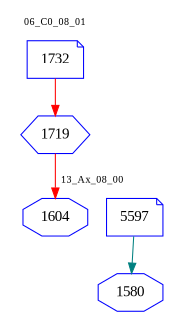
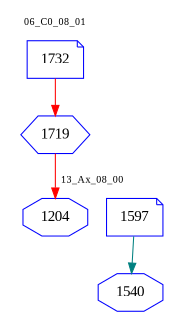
node "1604": label "1604" -> "1204"
node "5597": label "5597" -> "1597"
node "1580": label "1580" -> "1540"
